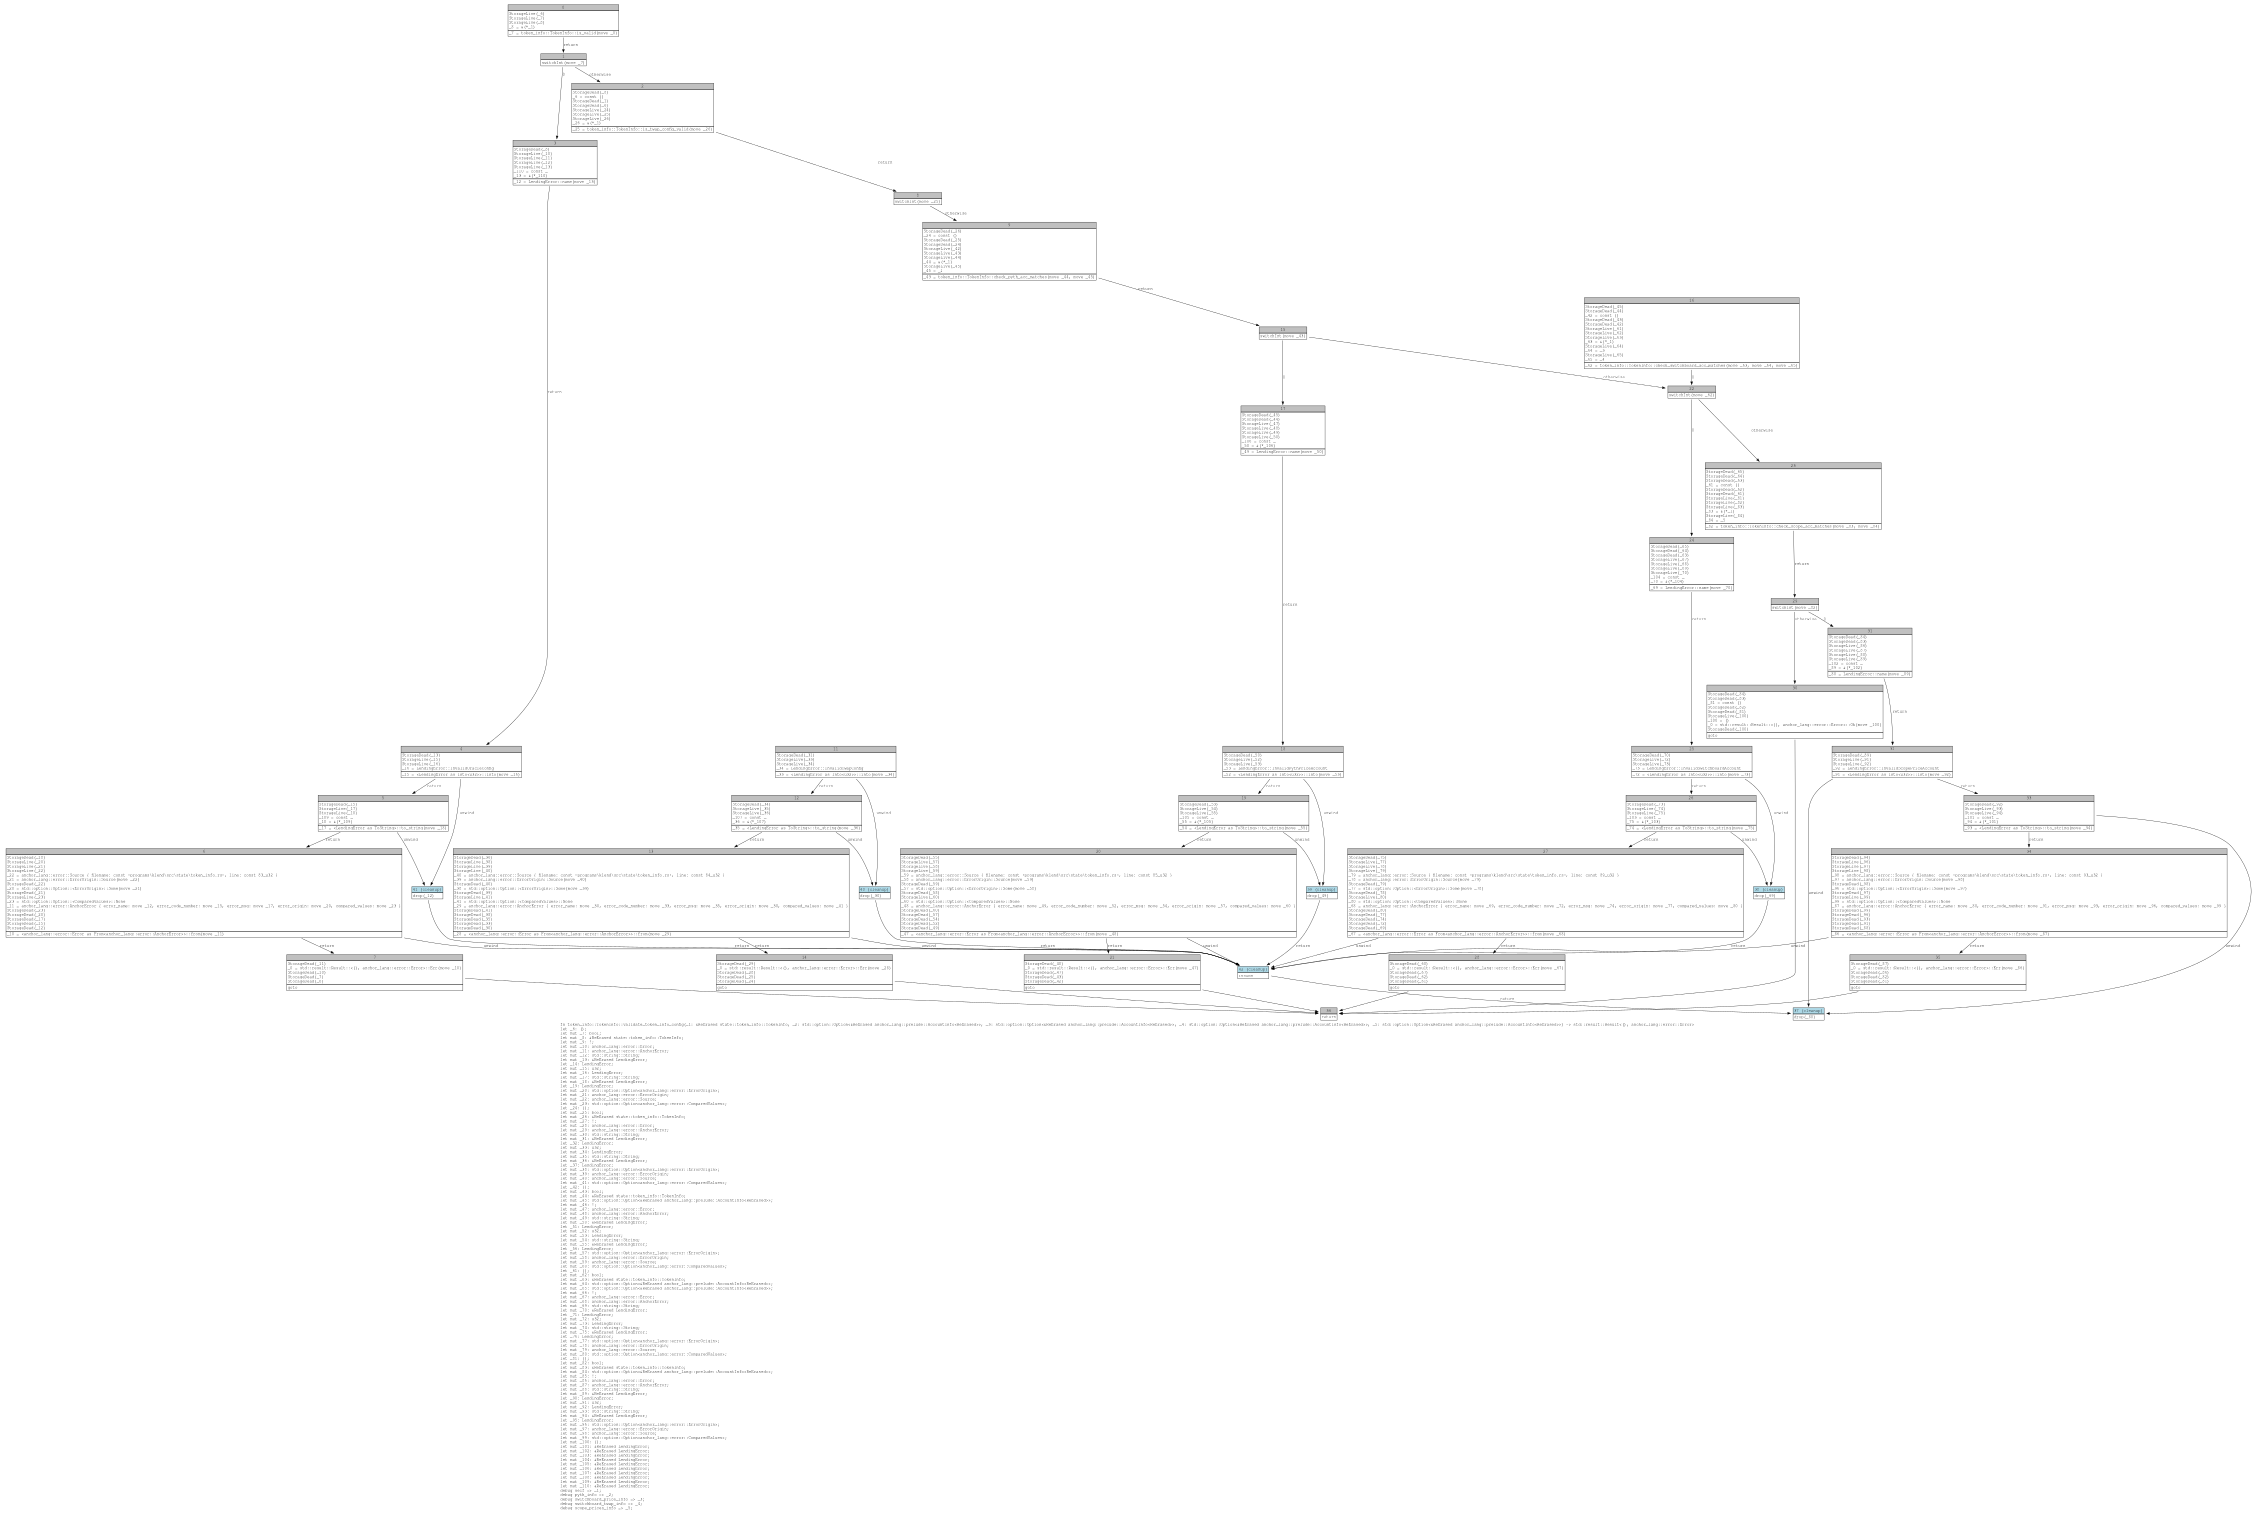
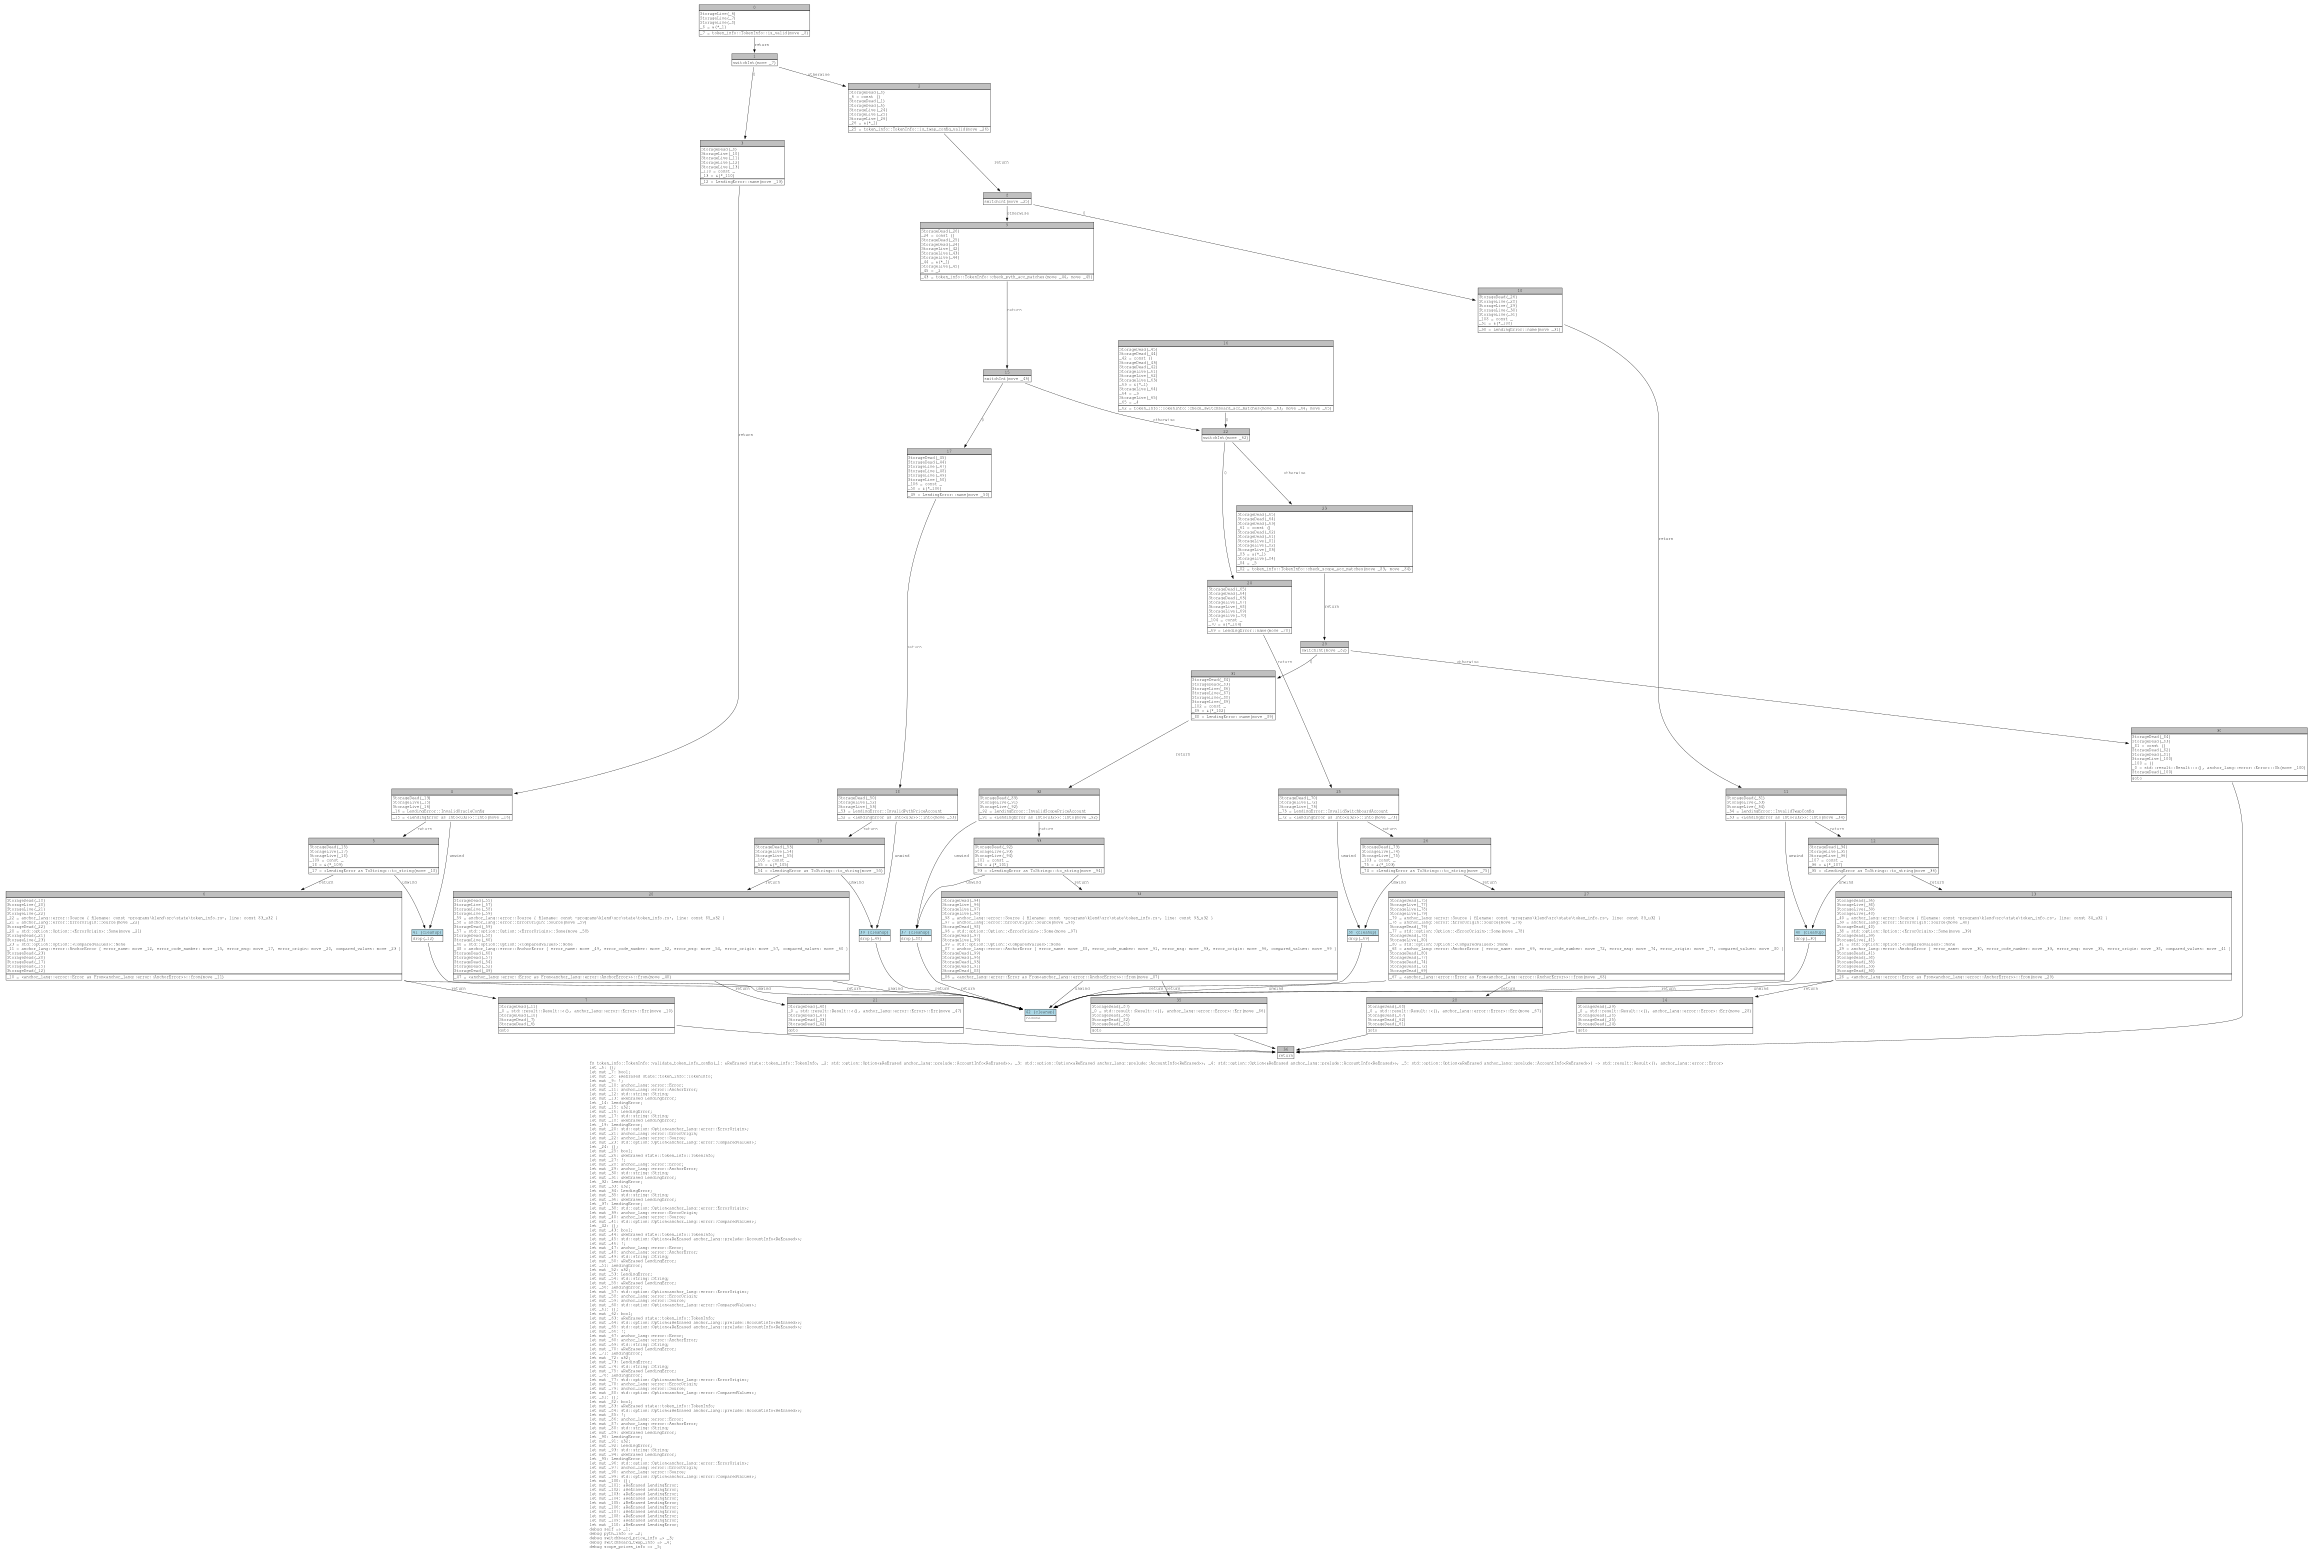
node "10": added
edge "42 (cleanup)" -> "37 (cleanup)": reversed
